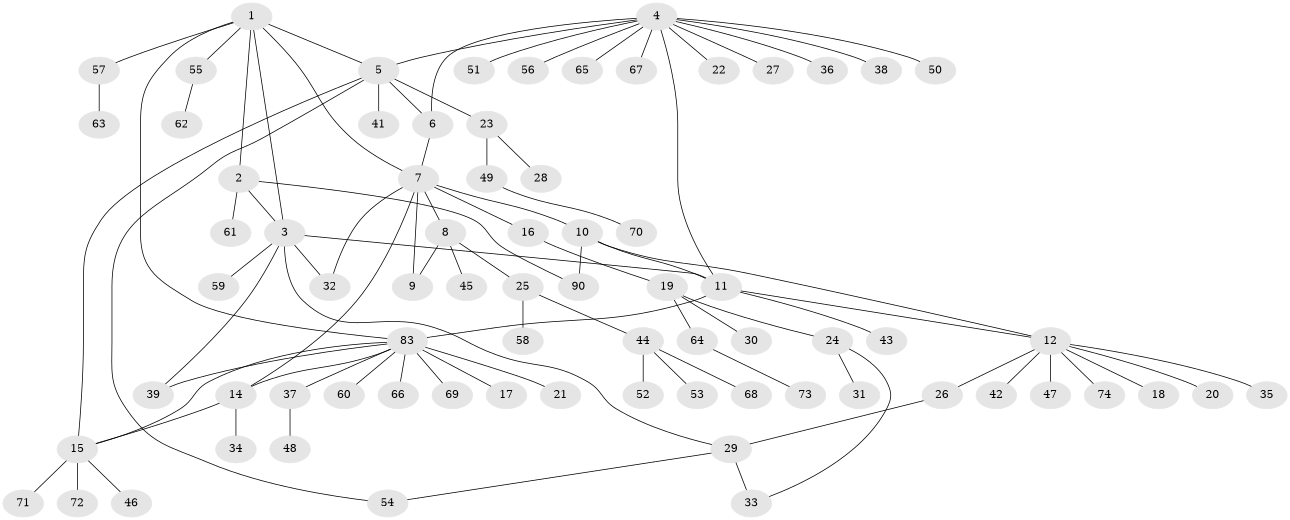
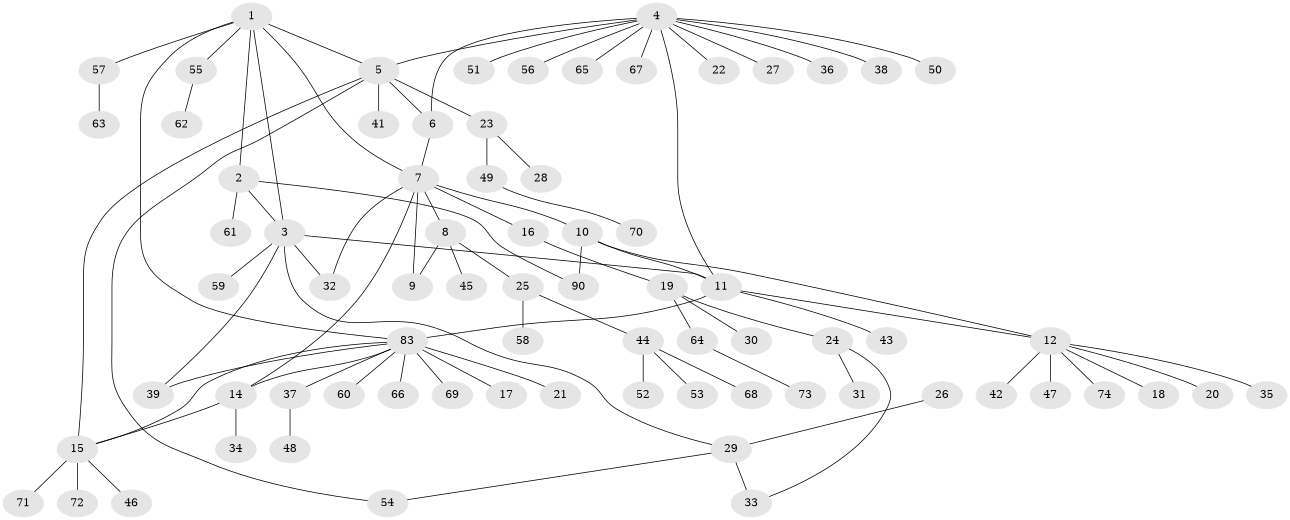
edge "12" -- "26": removed
